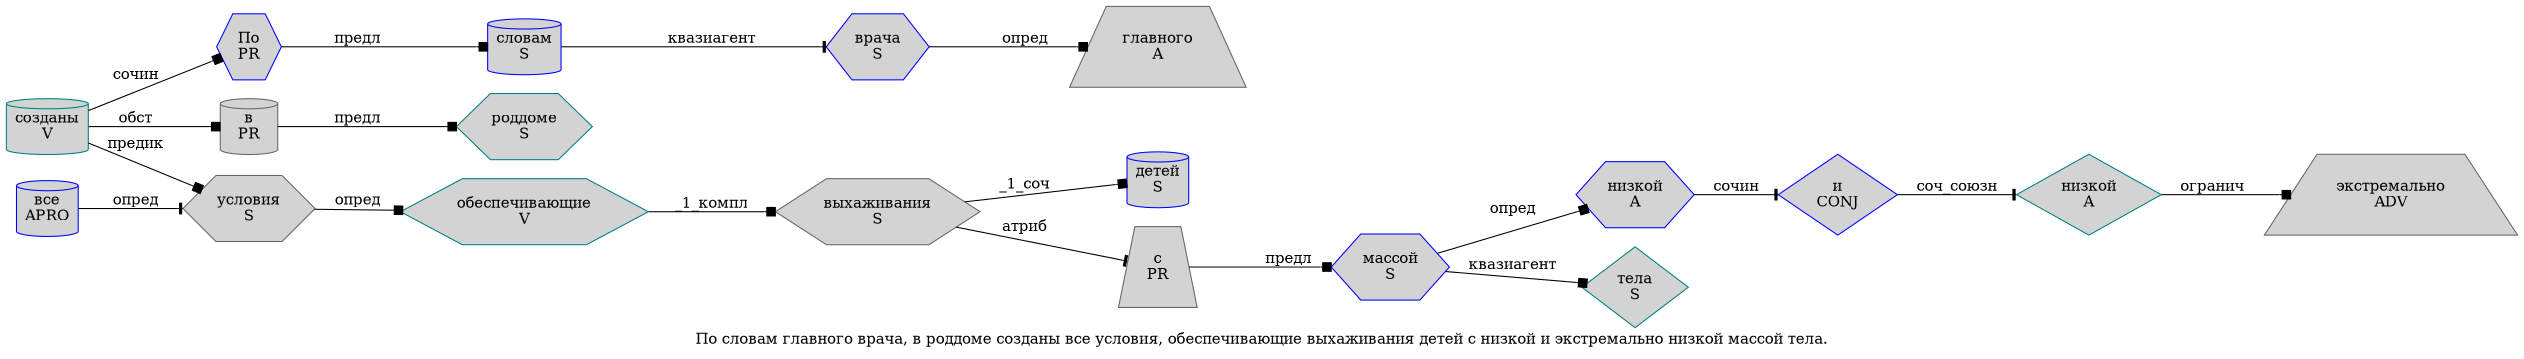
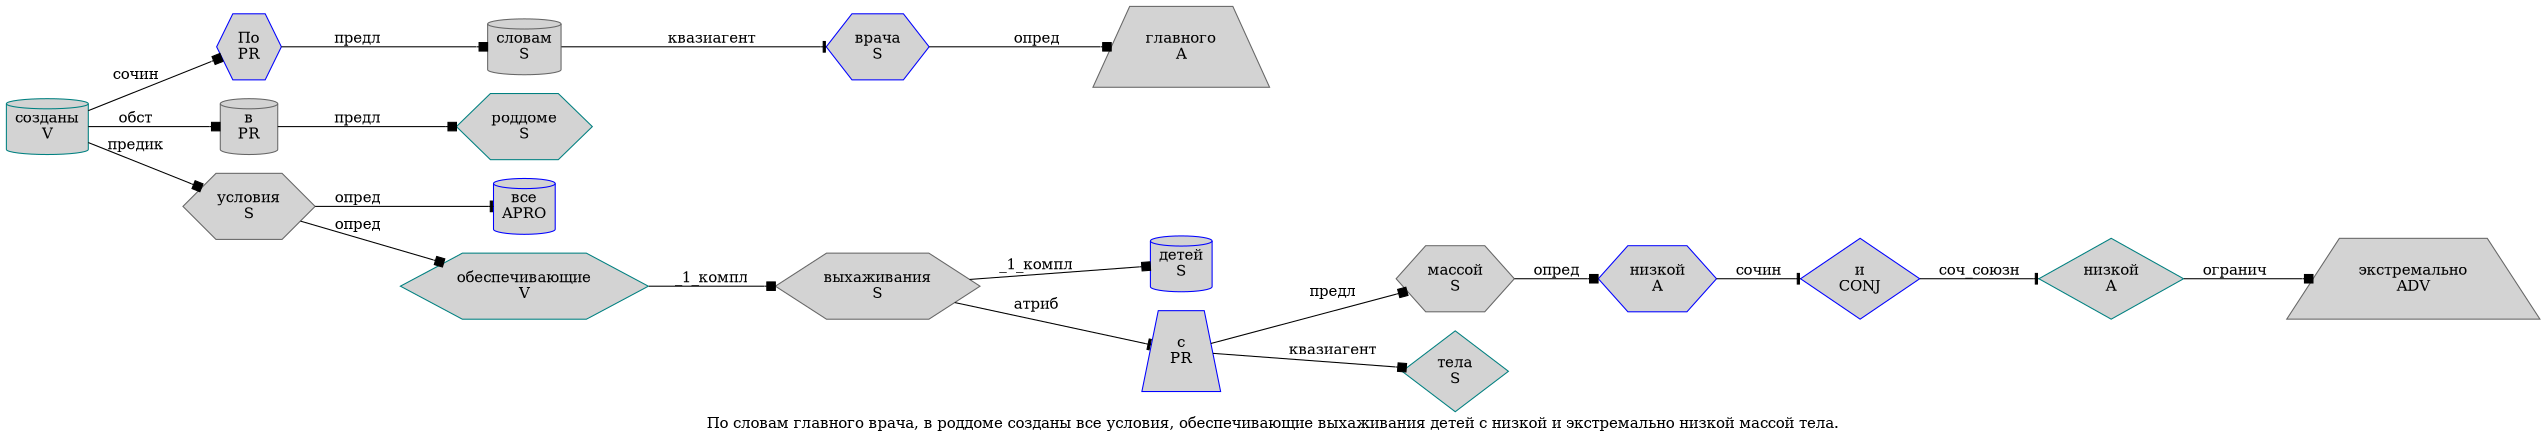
node "словам S": color blue -> gray40
edge "выхаживания S" -> "детей S": label "_1_соч" -> "_1_компл"
edge "все APRO" -> "условия S": reversed
node "с PR": color gray40 -> blue
node "массой S": color blue -> gray40
edge "массой S" -> "тела S": now "с PR" -> "тела S"
